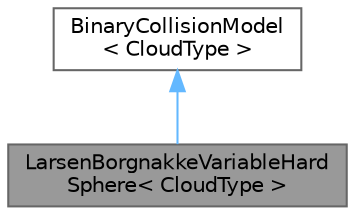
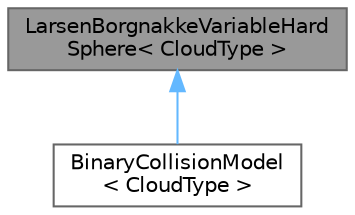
edge "LarsenBorgnakkeVariableHard Sphere< CloudType >" -> "BinaryCollisionModel < CloudType >": reversed
